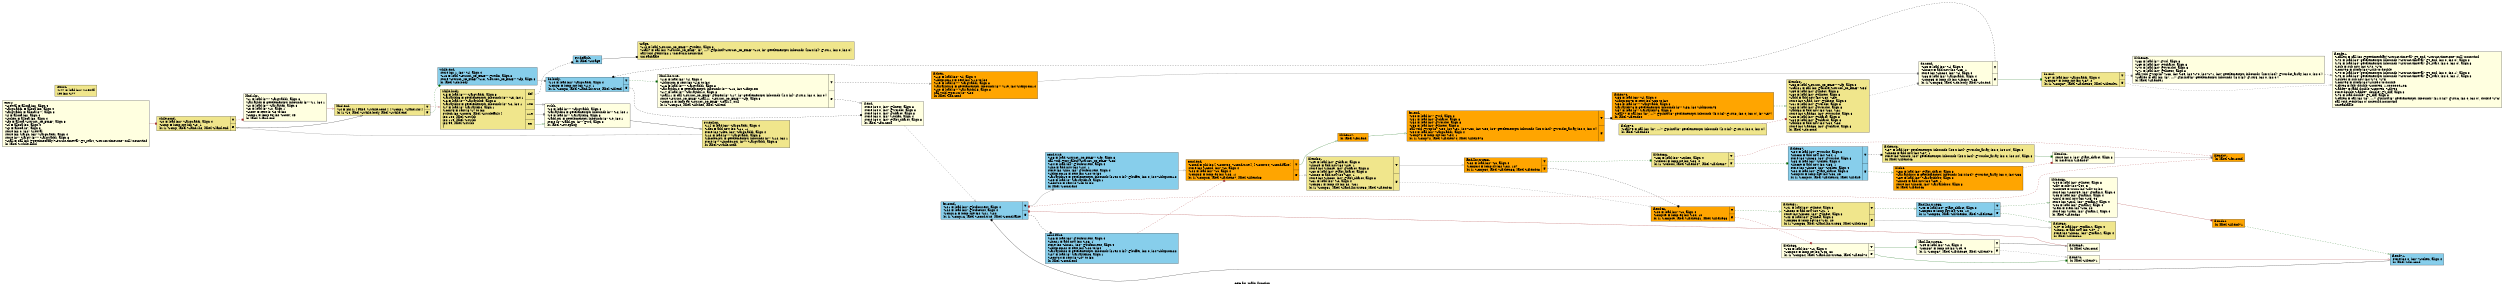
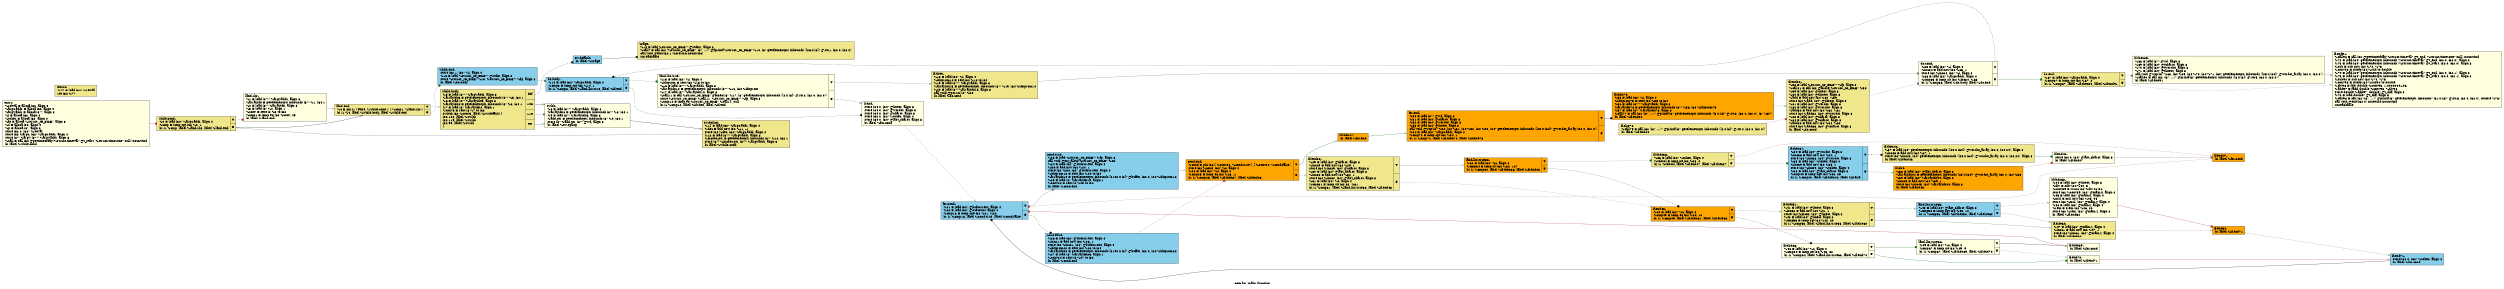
node "if.then:": fillcolor orange -> khaki
node "if.end46:": text "br noreturn %if.end47" -> "br label %if.end47"
edge "if.end48:" -> "if.else63:": color brown -> black
edge "if.else60:" -> "if.end62:": added
